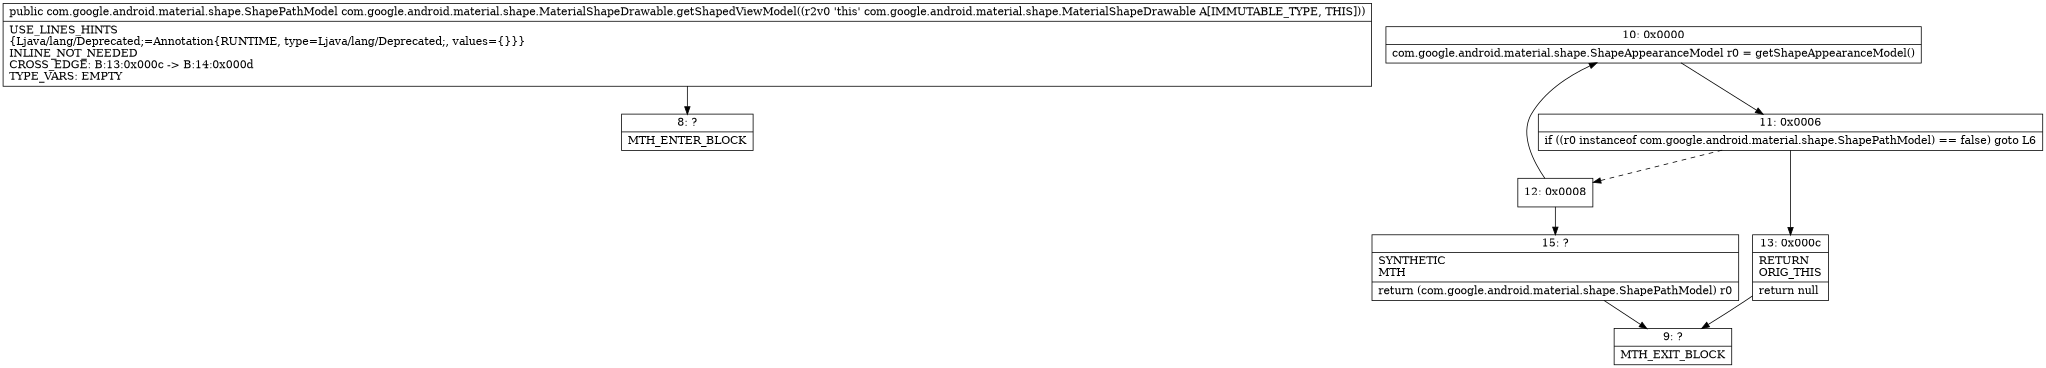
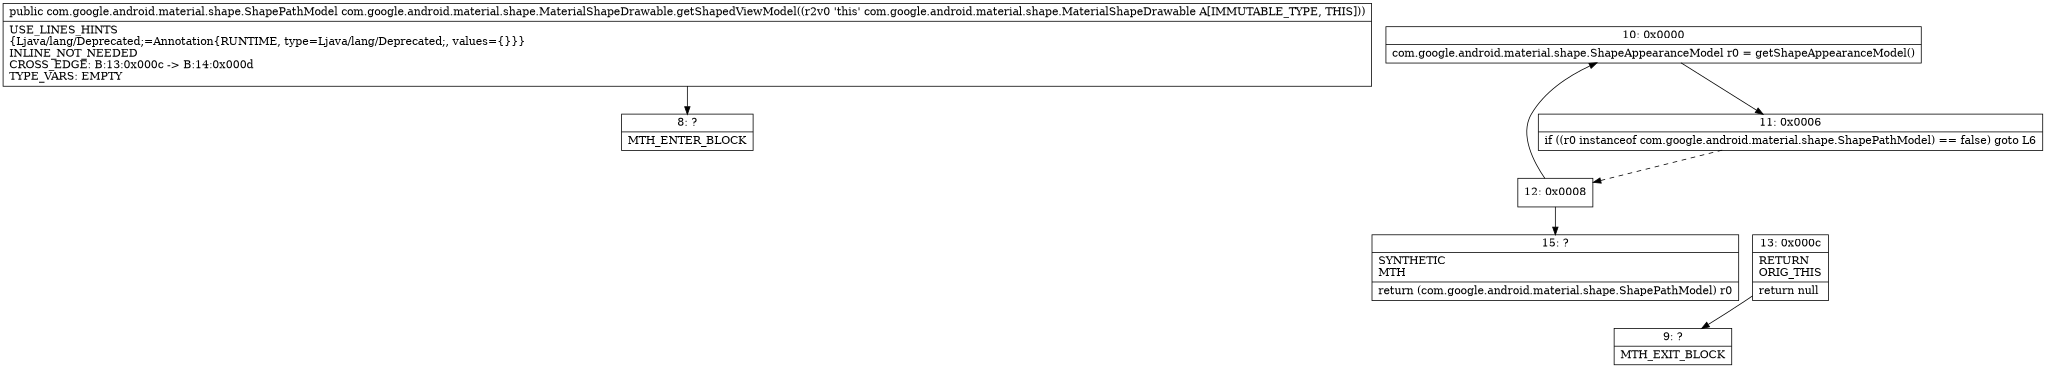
edge "11: 0x0006" -> "13: 0x000c": removed
edge "15: ?" -> "9: ?": removed
